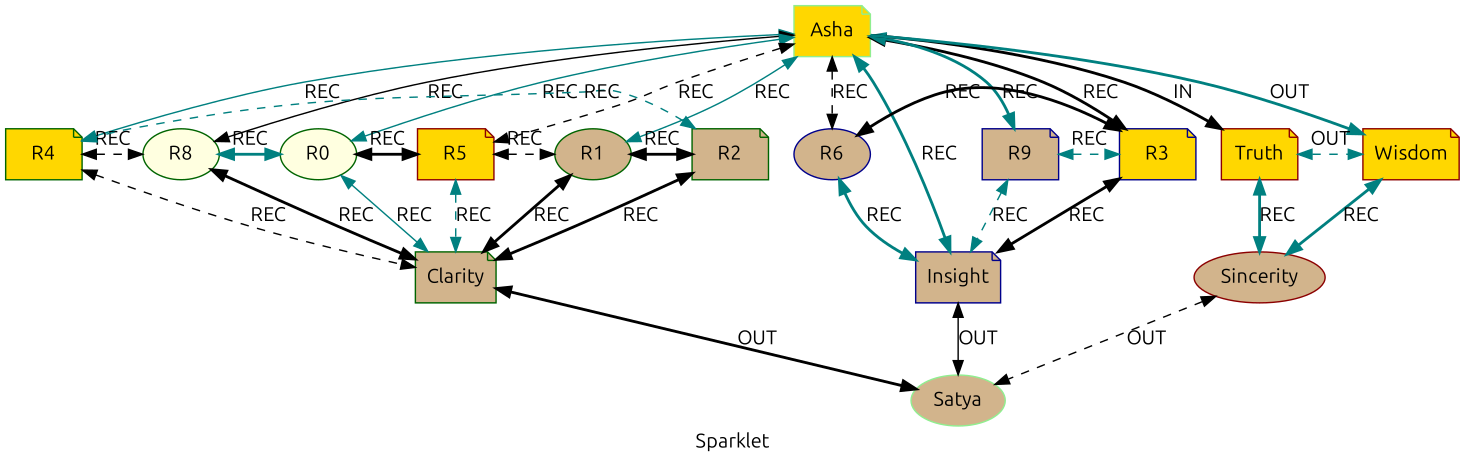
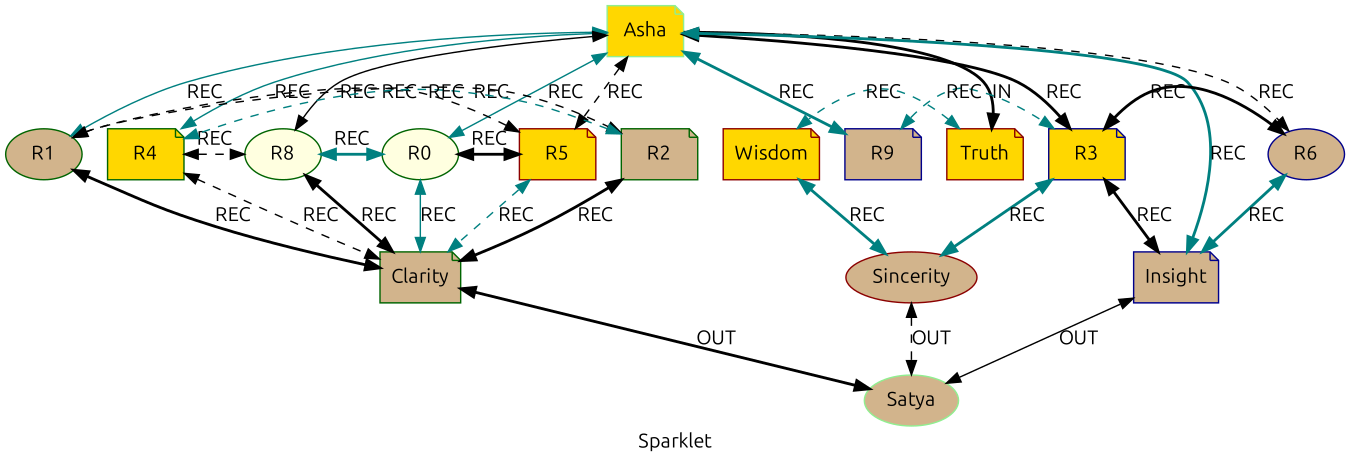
edge "Asha" -> "Wisdom": removed, label "OUT"
edge "Truth" -- "Wisdom": label "OUT" -> "REC"
edge "R1" -- "R2": style bold -> dashed
edge "R9" -- "Insight": removed, label "REC"
edge "Truth" -- "Sincerity": now "R3" -- "Sincerity"
